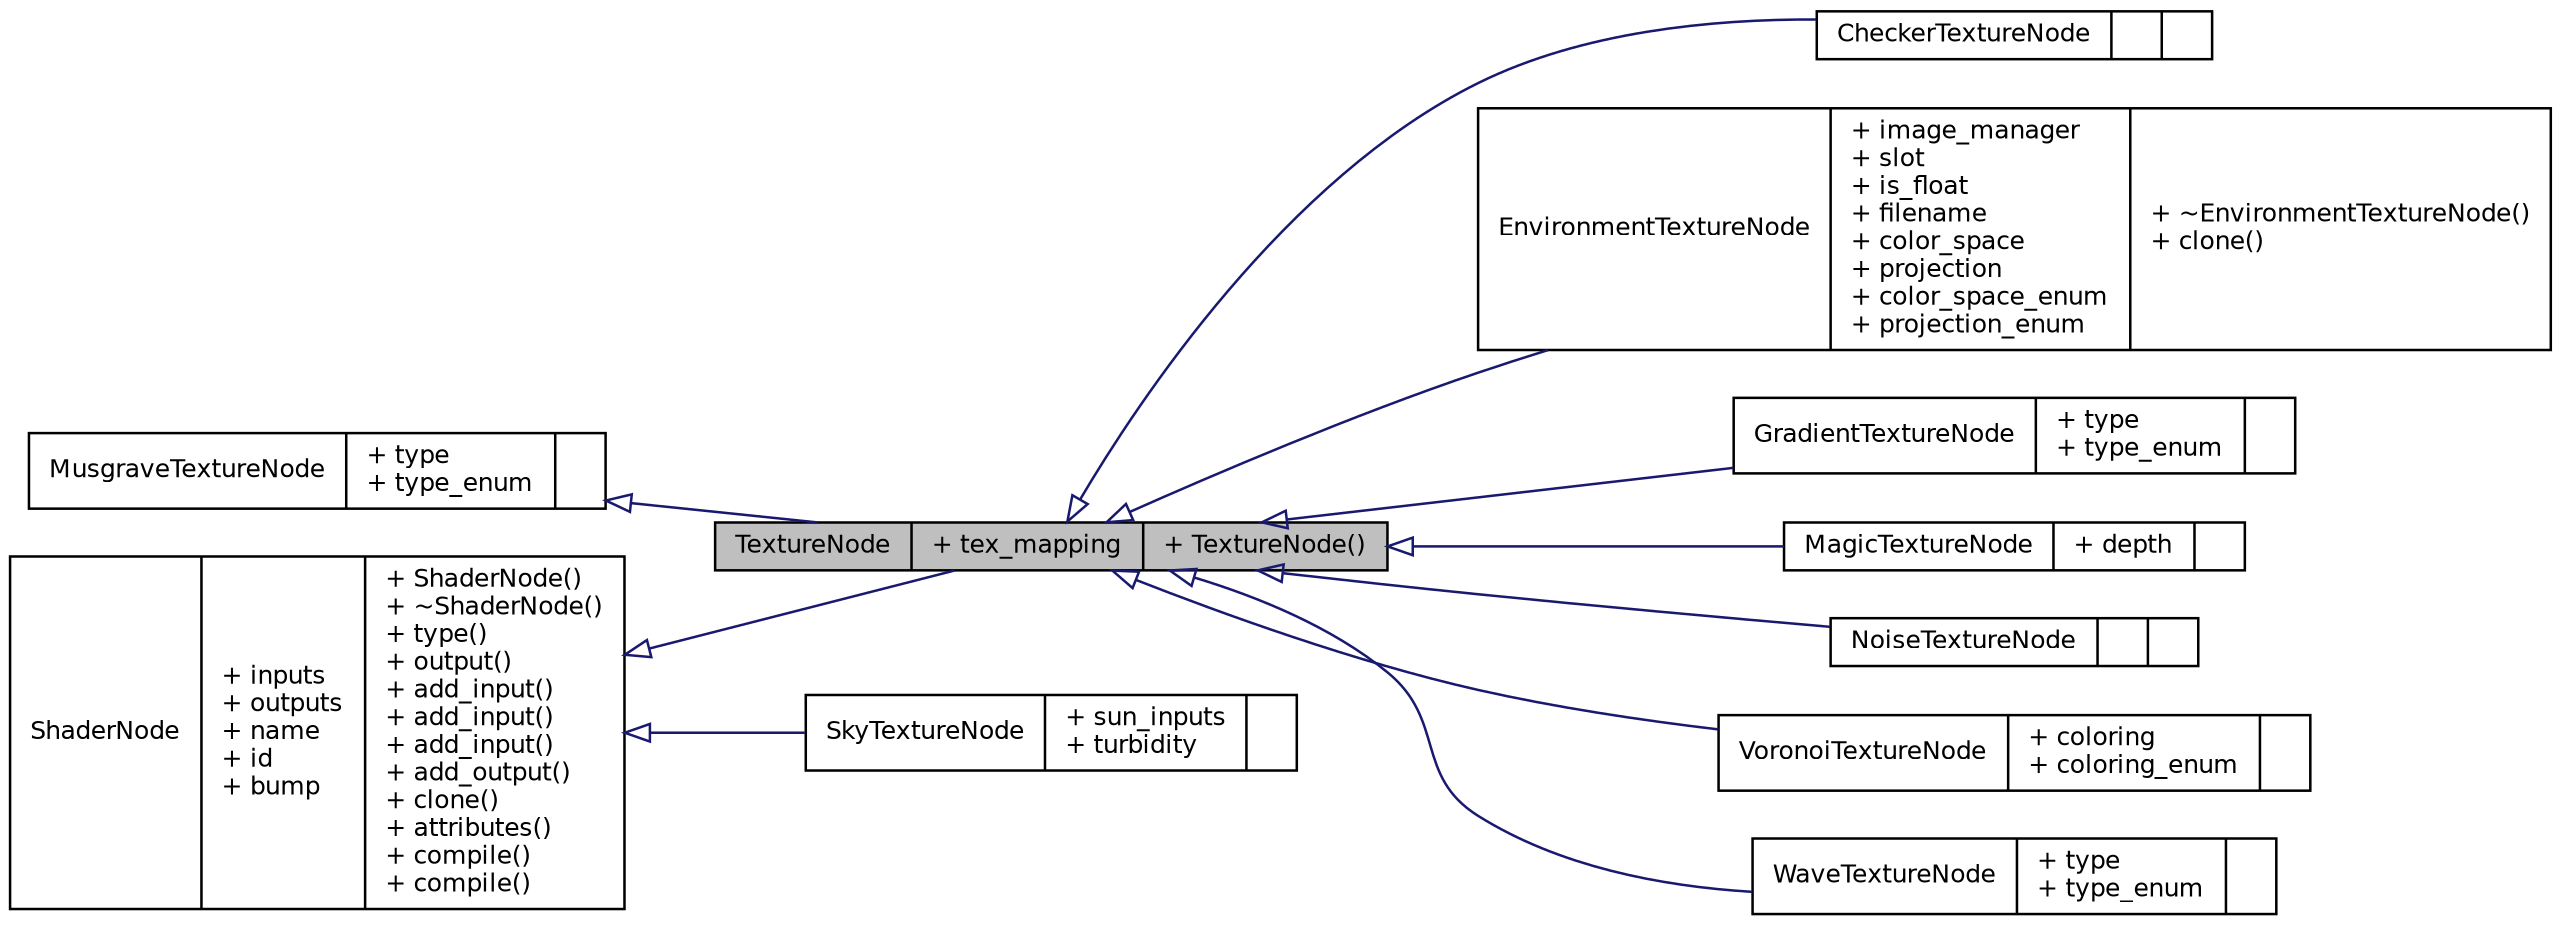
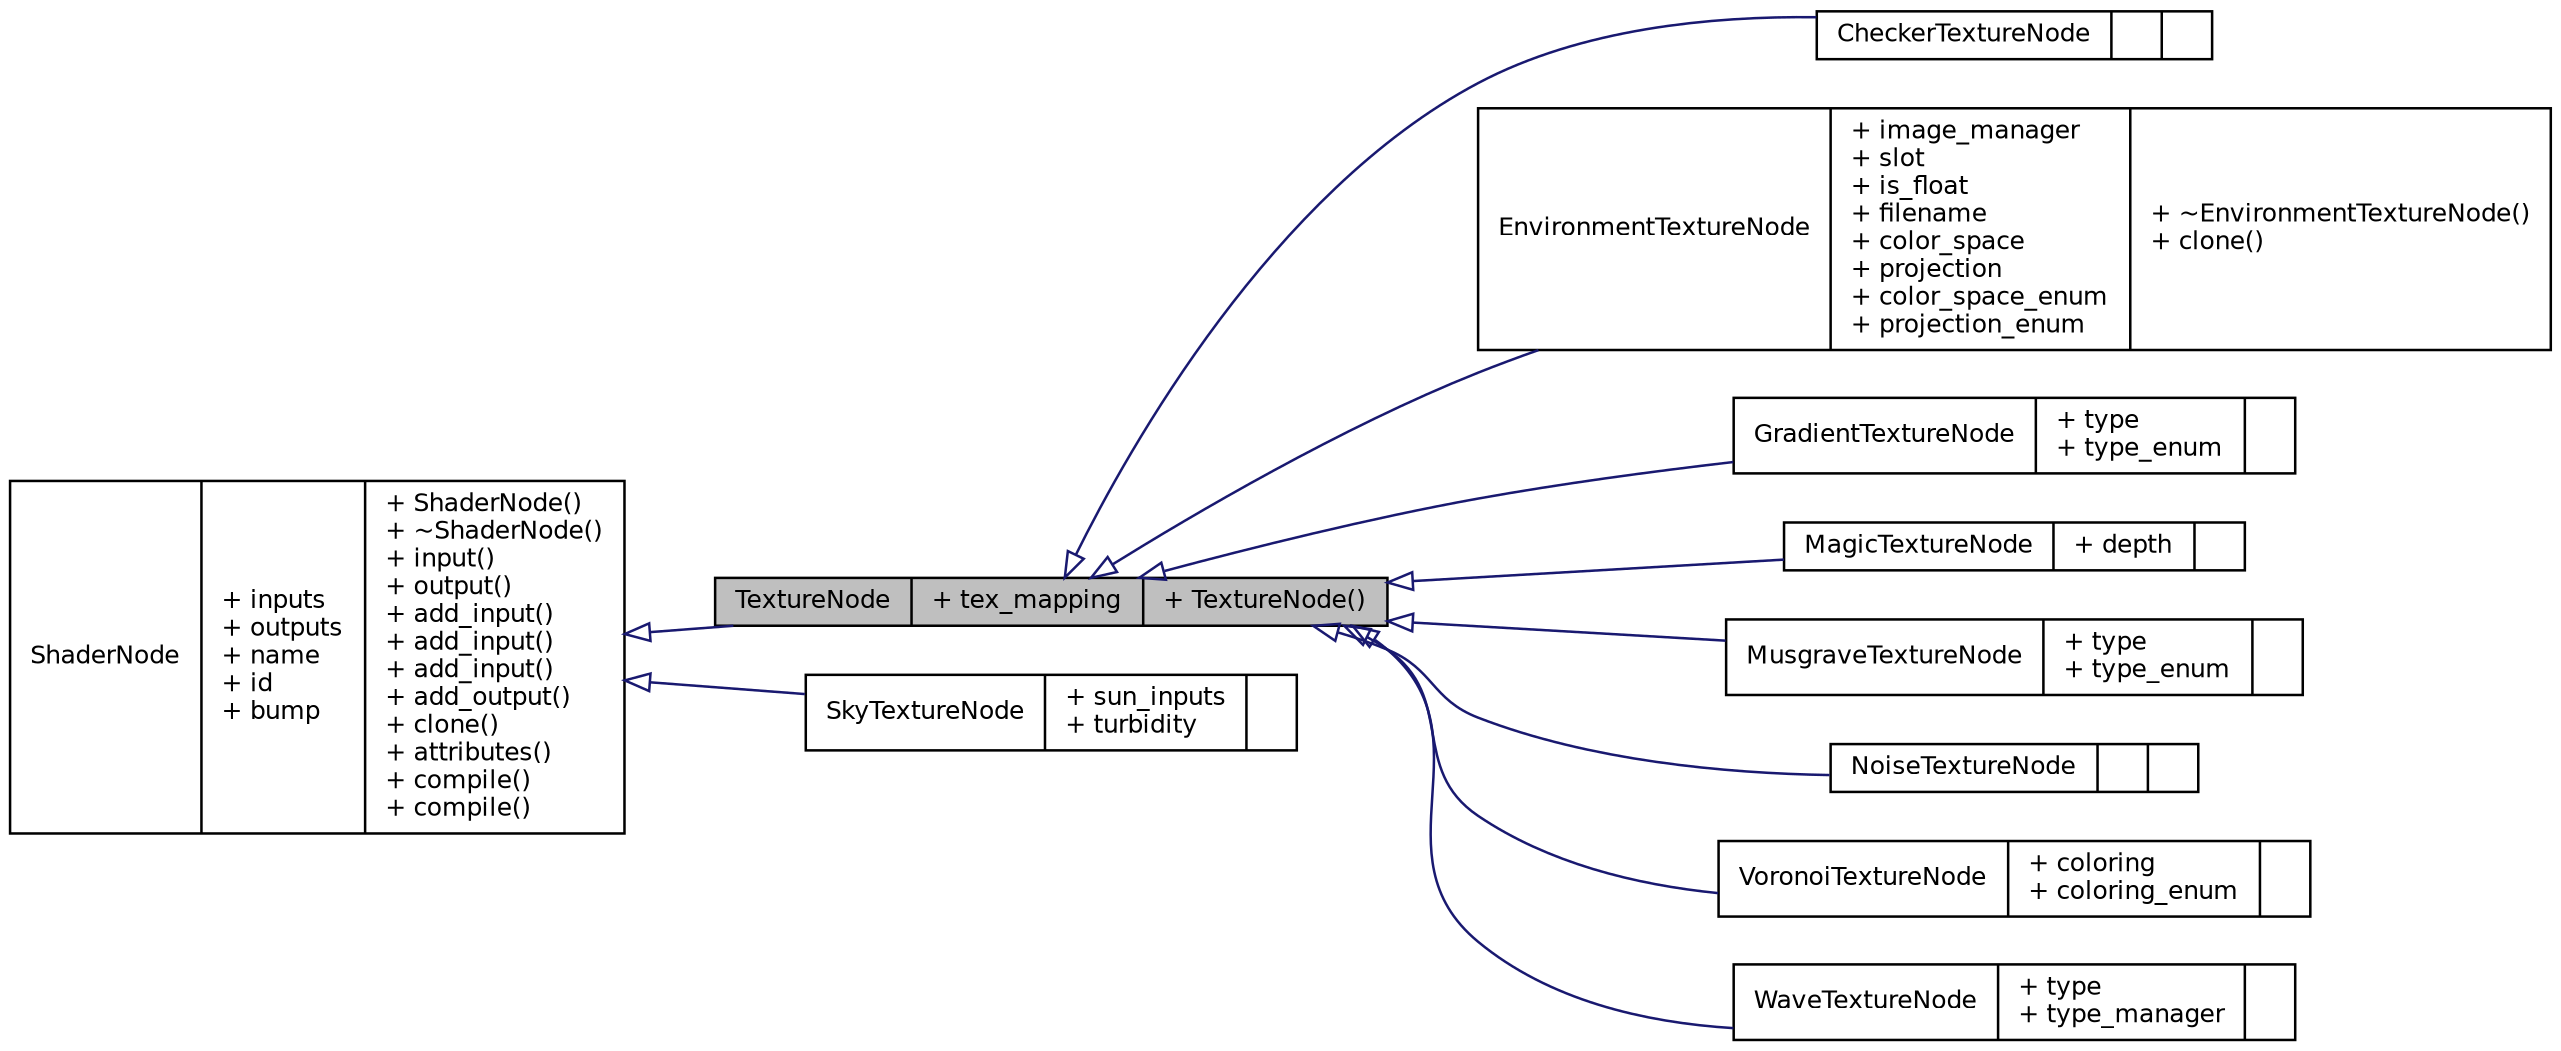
edge "TextureNode" -> "MusgraveTextureNode": reversed
node "ShaderNode": text "+ type()" -> "+ input()"
node "WaveTextureNode": text "+ type_enum" -> "+ type_manager"
